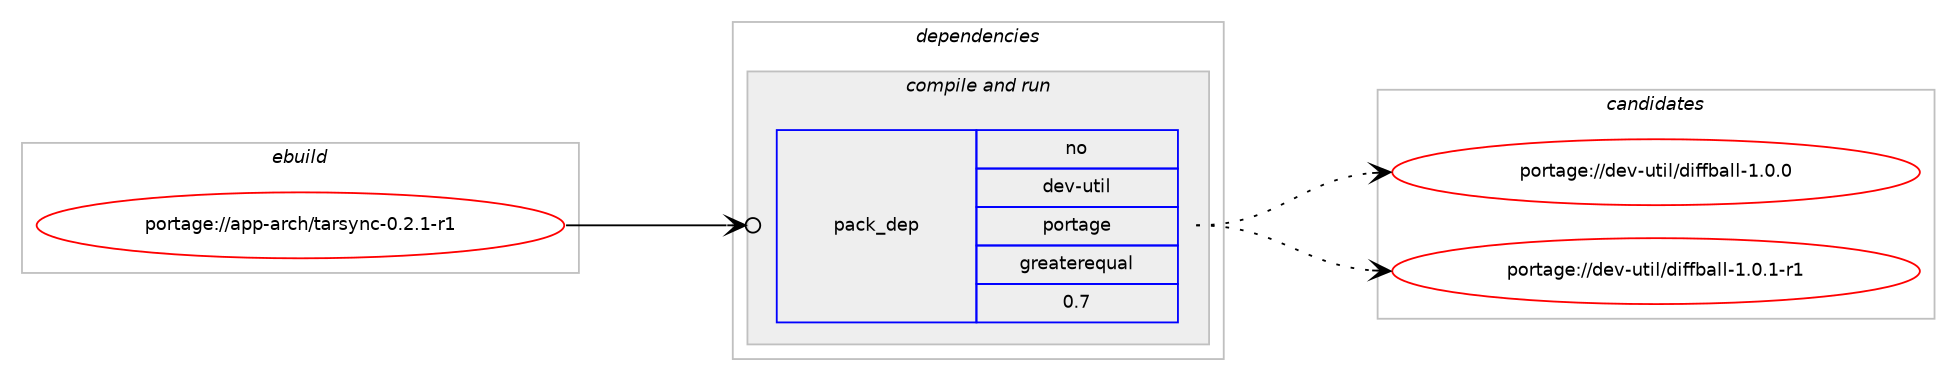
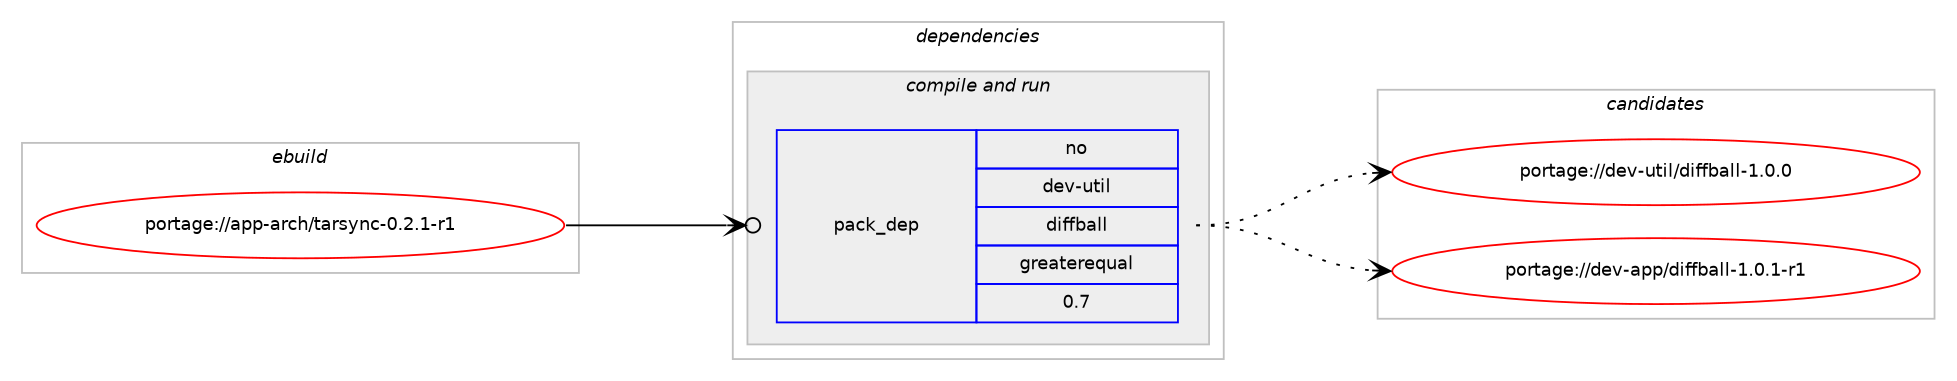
node "pack_dep": text "portage" -> "diffball"
node "portage://dev-util/diffball-1.0.1-r1": label "portage://dev-util/diffball-1.0.1-r1" -> "portage://dev-app/diffball-1.0.1-r1"
